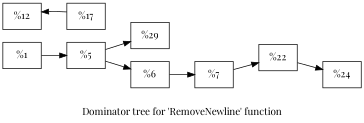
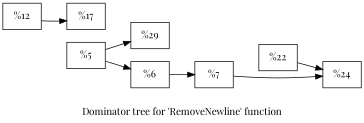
edge "%17" -> "%12": reversed
node "%1": removed
edge "%7" -> "%22": now "%7" -> "%24"
